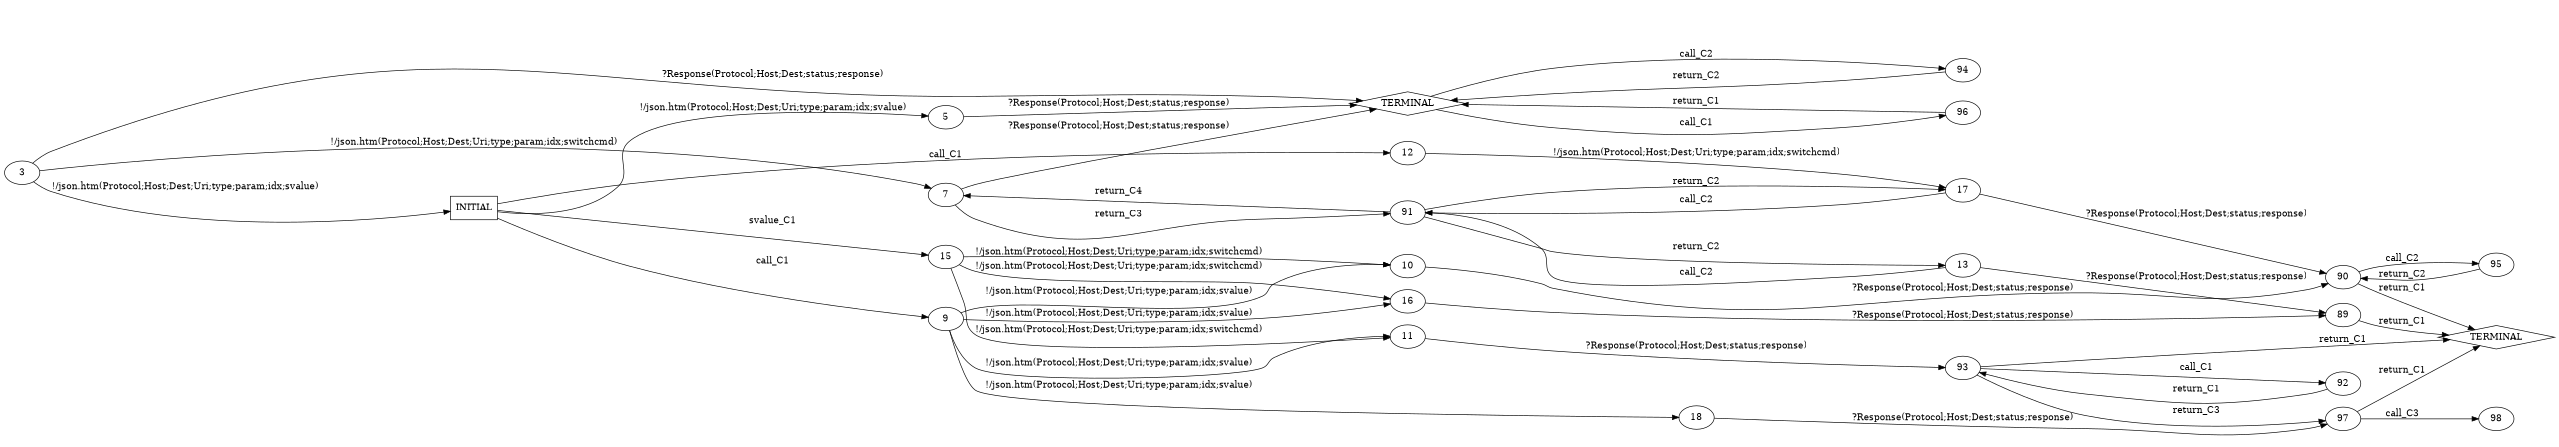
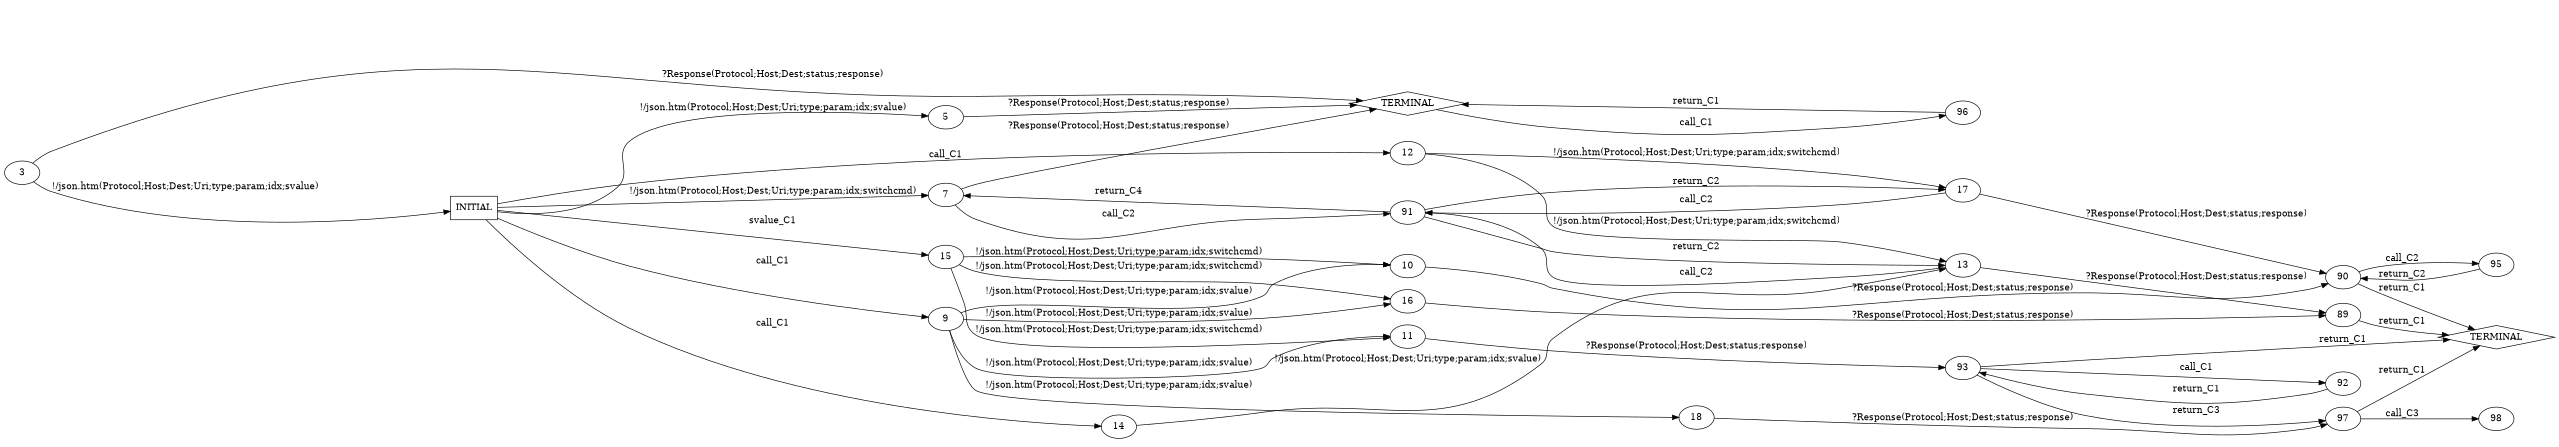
node "94": removed
edge "3" -> "7": now "INITIAL" -> "7"
edge "7" -> "91": label "return_C3" -> "call_C2"
edge "12" -> "13": added, label "!/json.htm(Protocol;Host;Dest;Uri;type;param;idx;switchcmd)"
node "14": added
